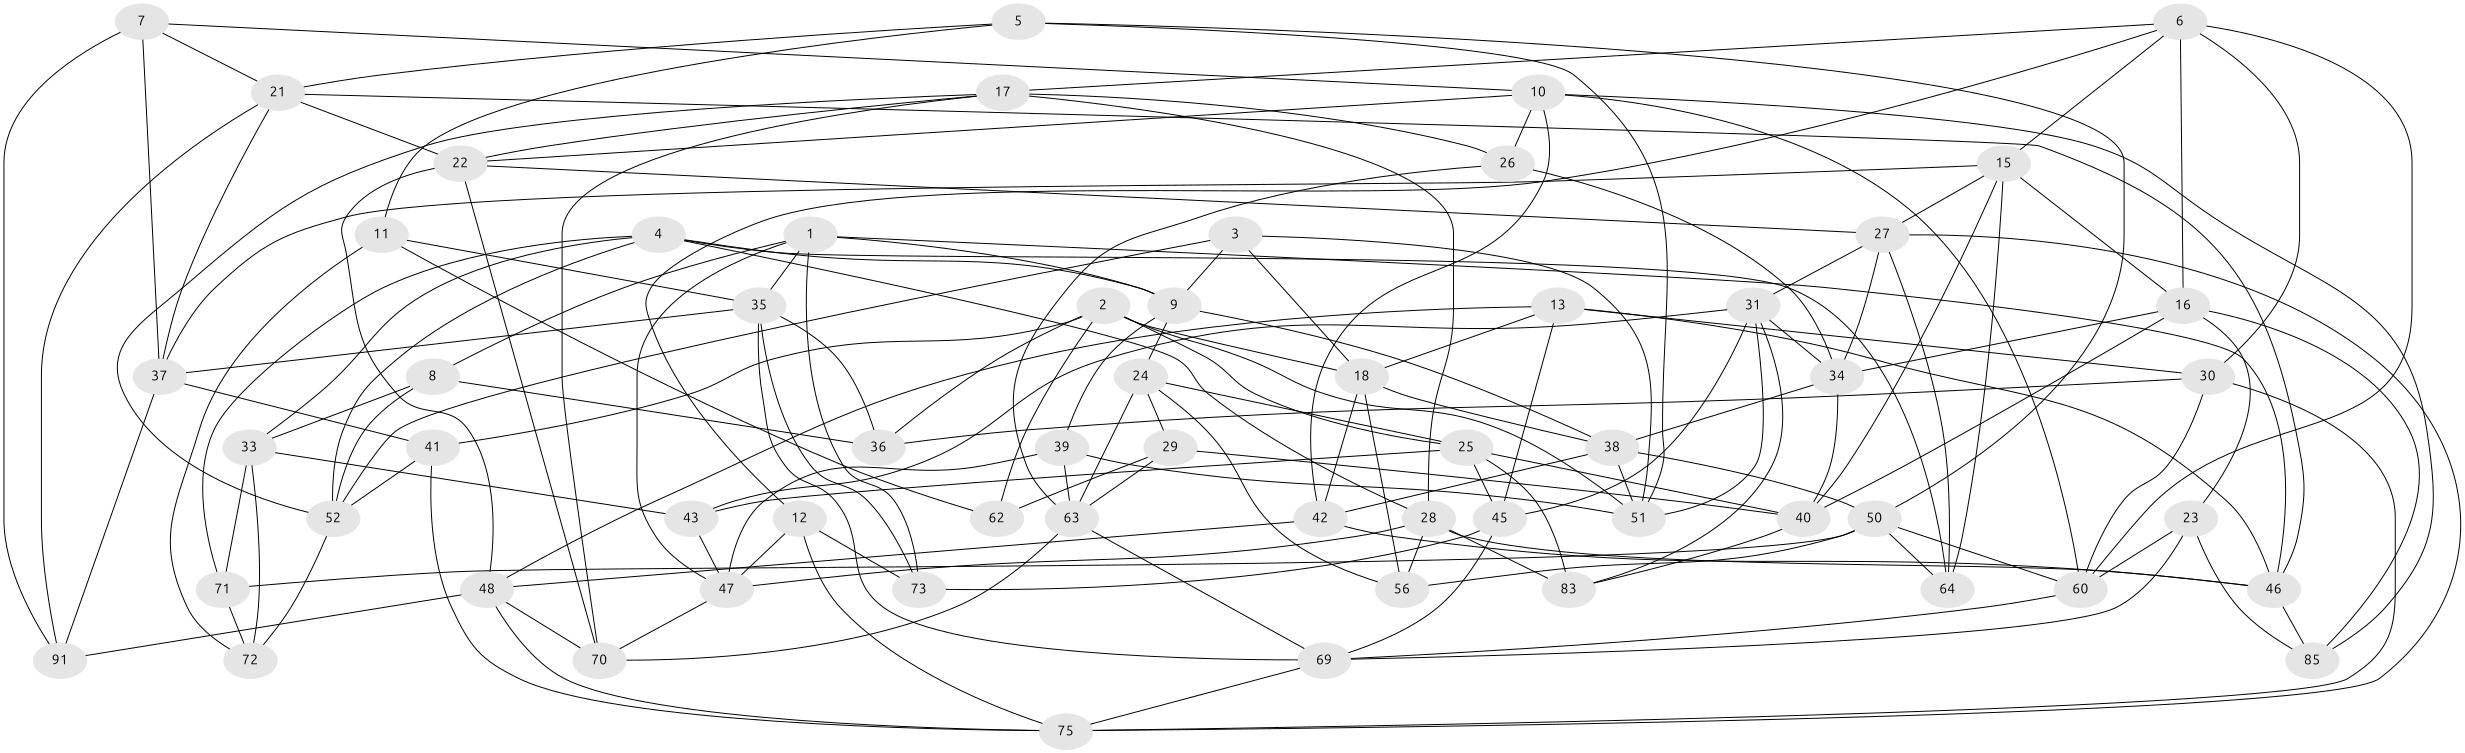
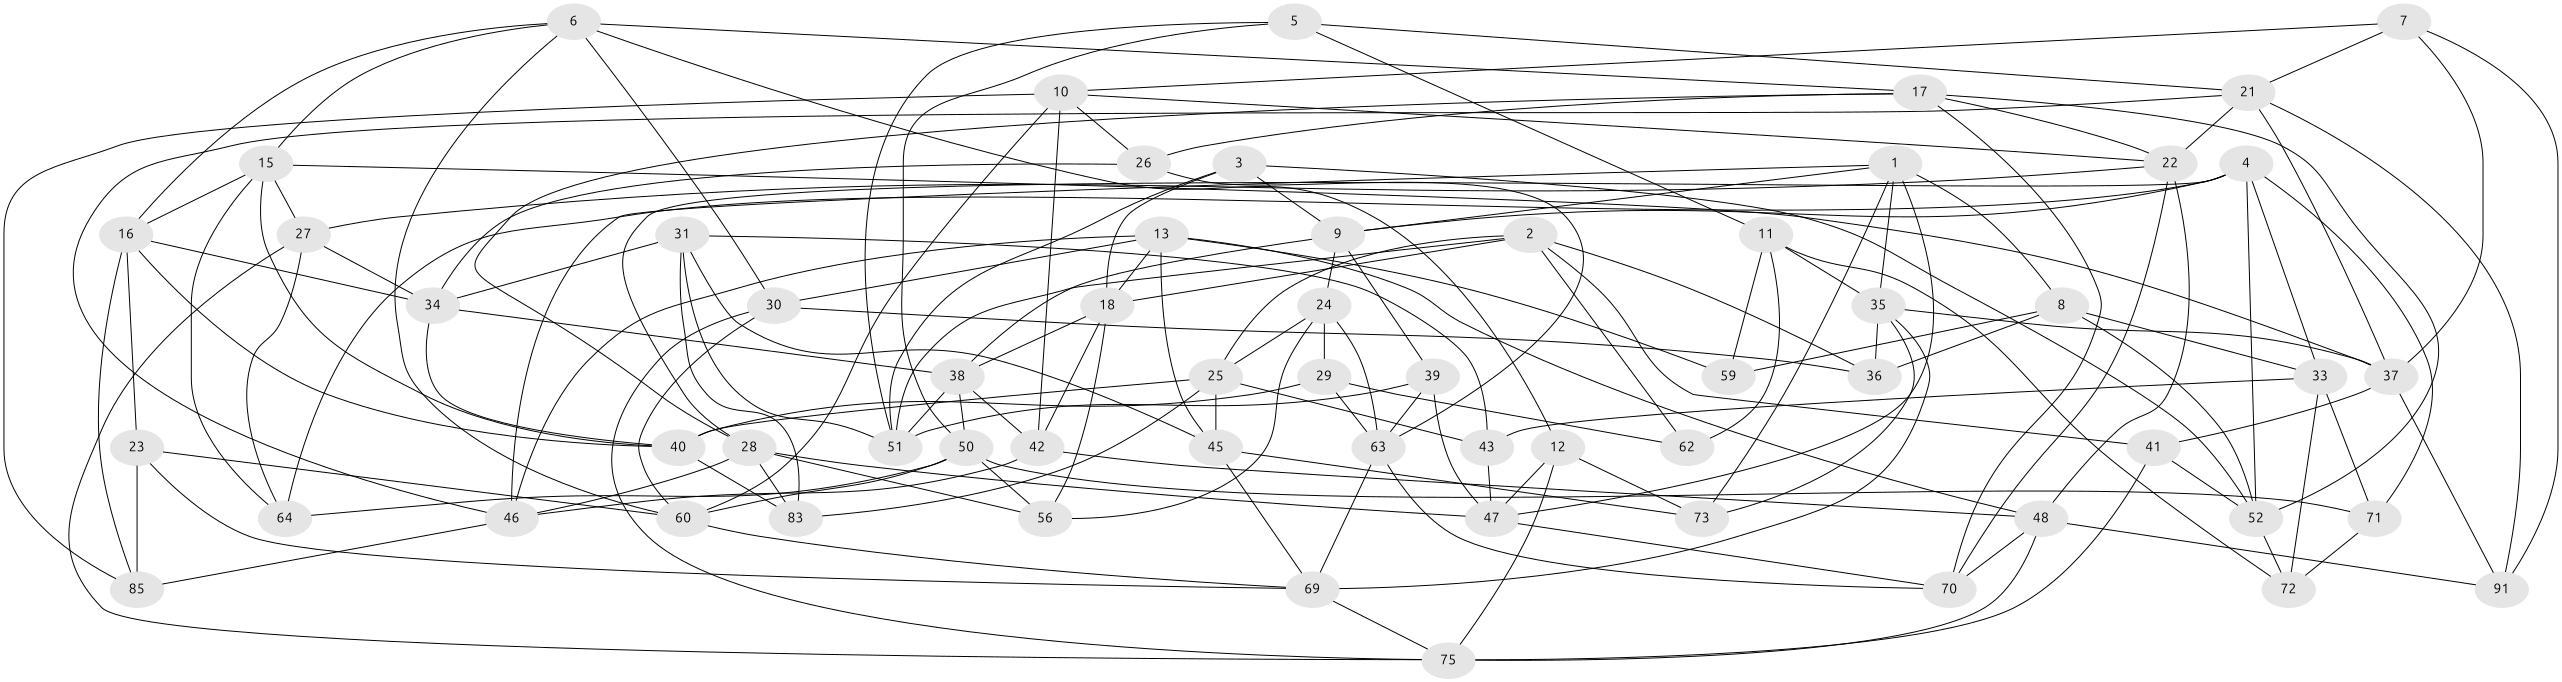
edge "27" -- "31": removed
node "59": added
